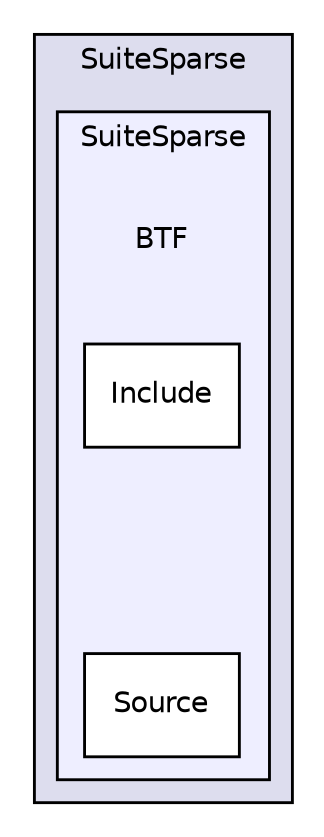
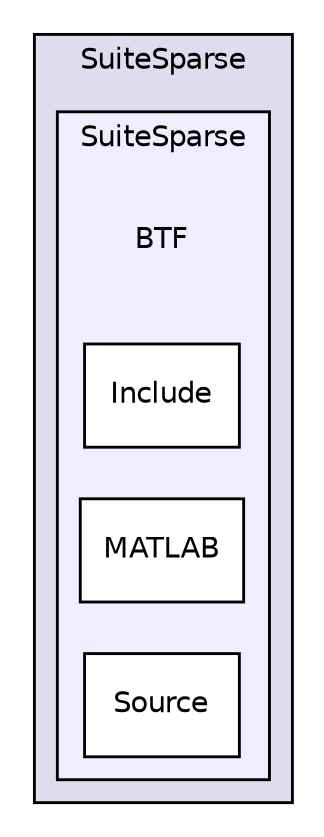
node "MATLAB": added
